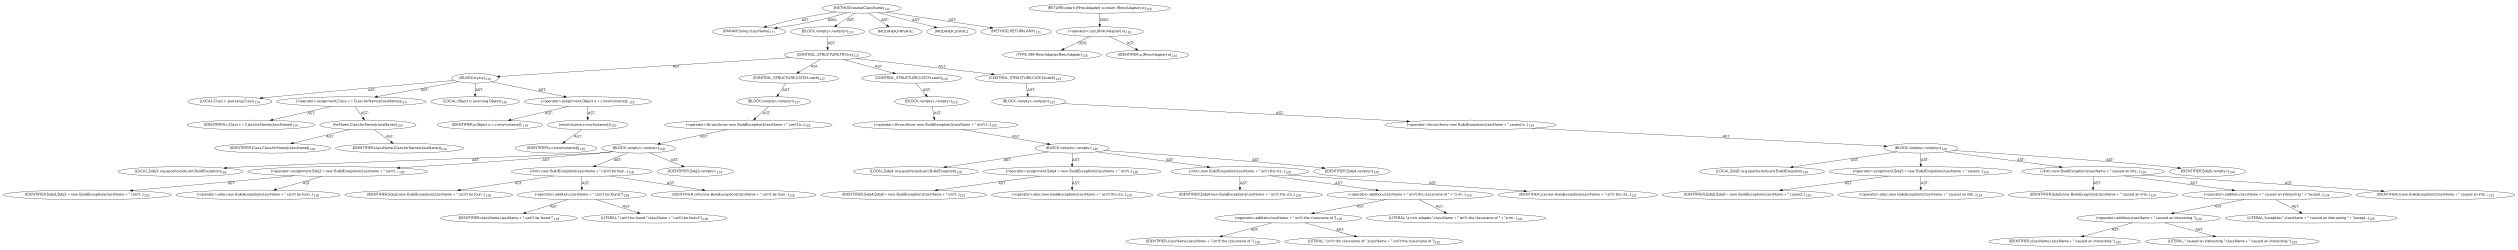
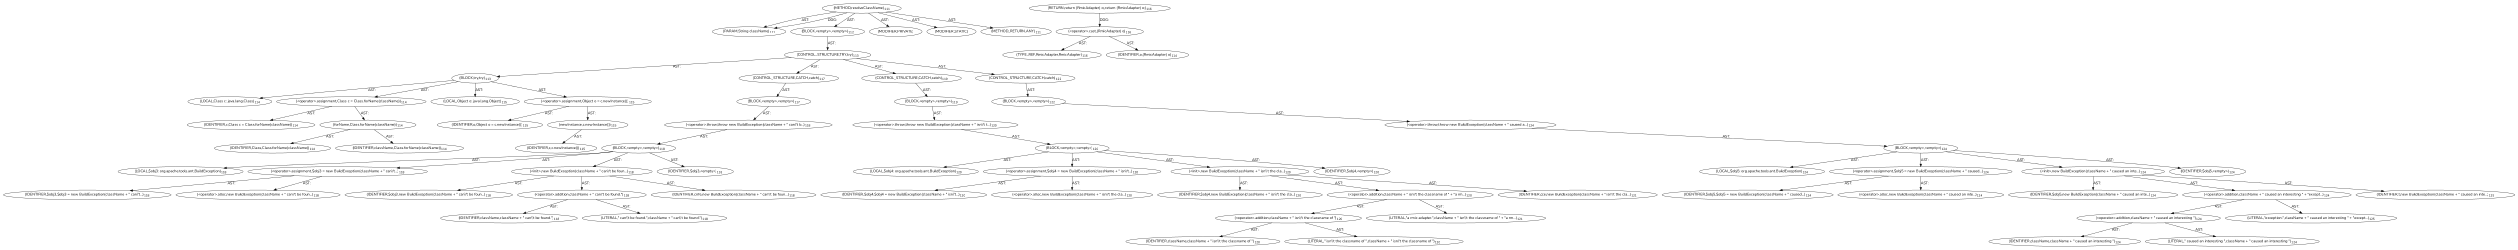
edge "(<operator>.cast,(RmicAdapter) o)" -> "(TYPE_REF,RmicAdapter,RmicAdapter)": label "DDG: " -> "AST: "
